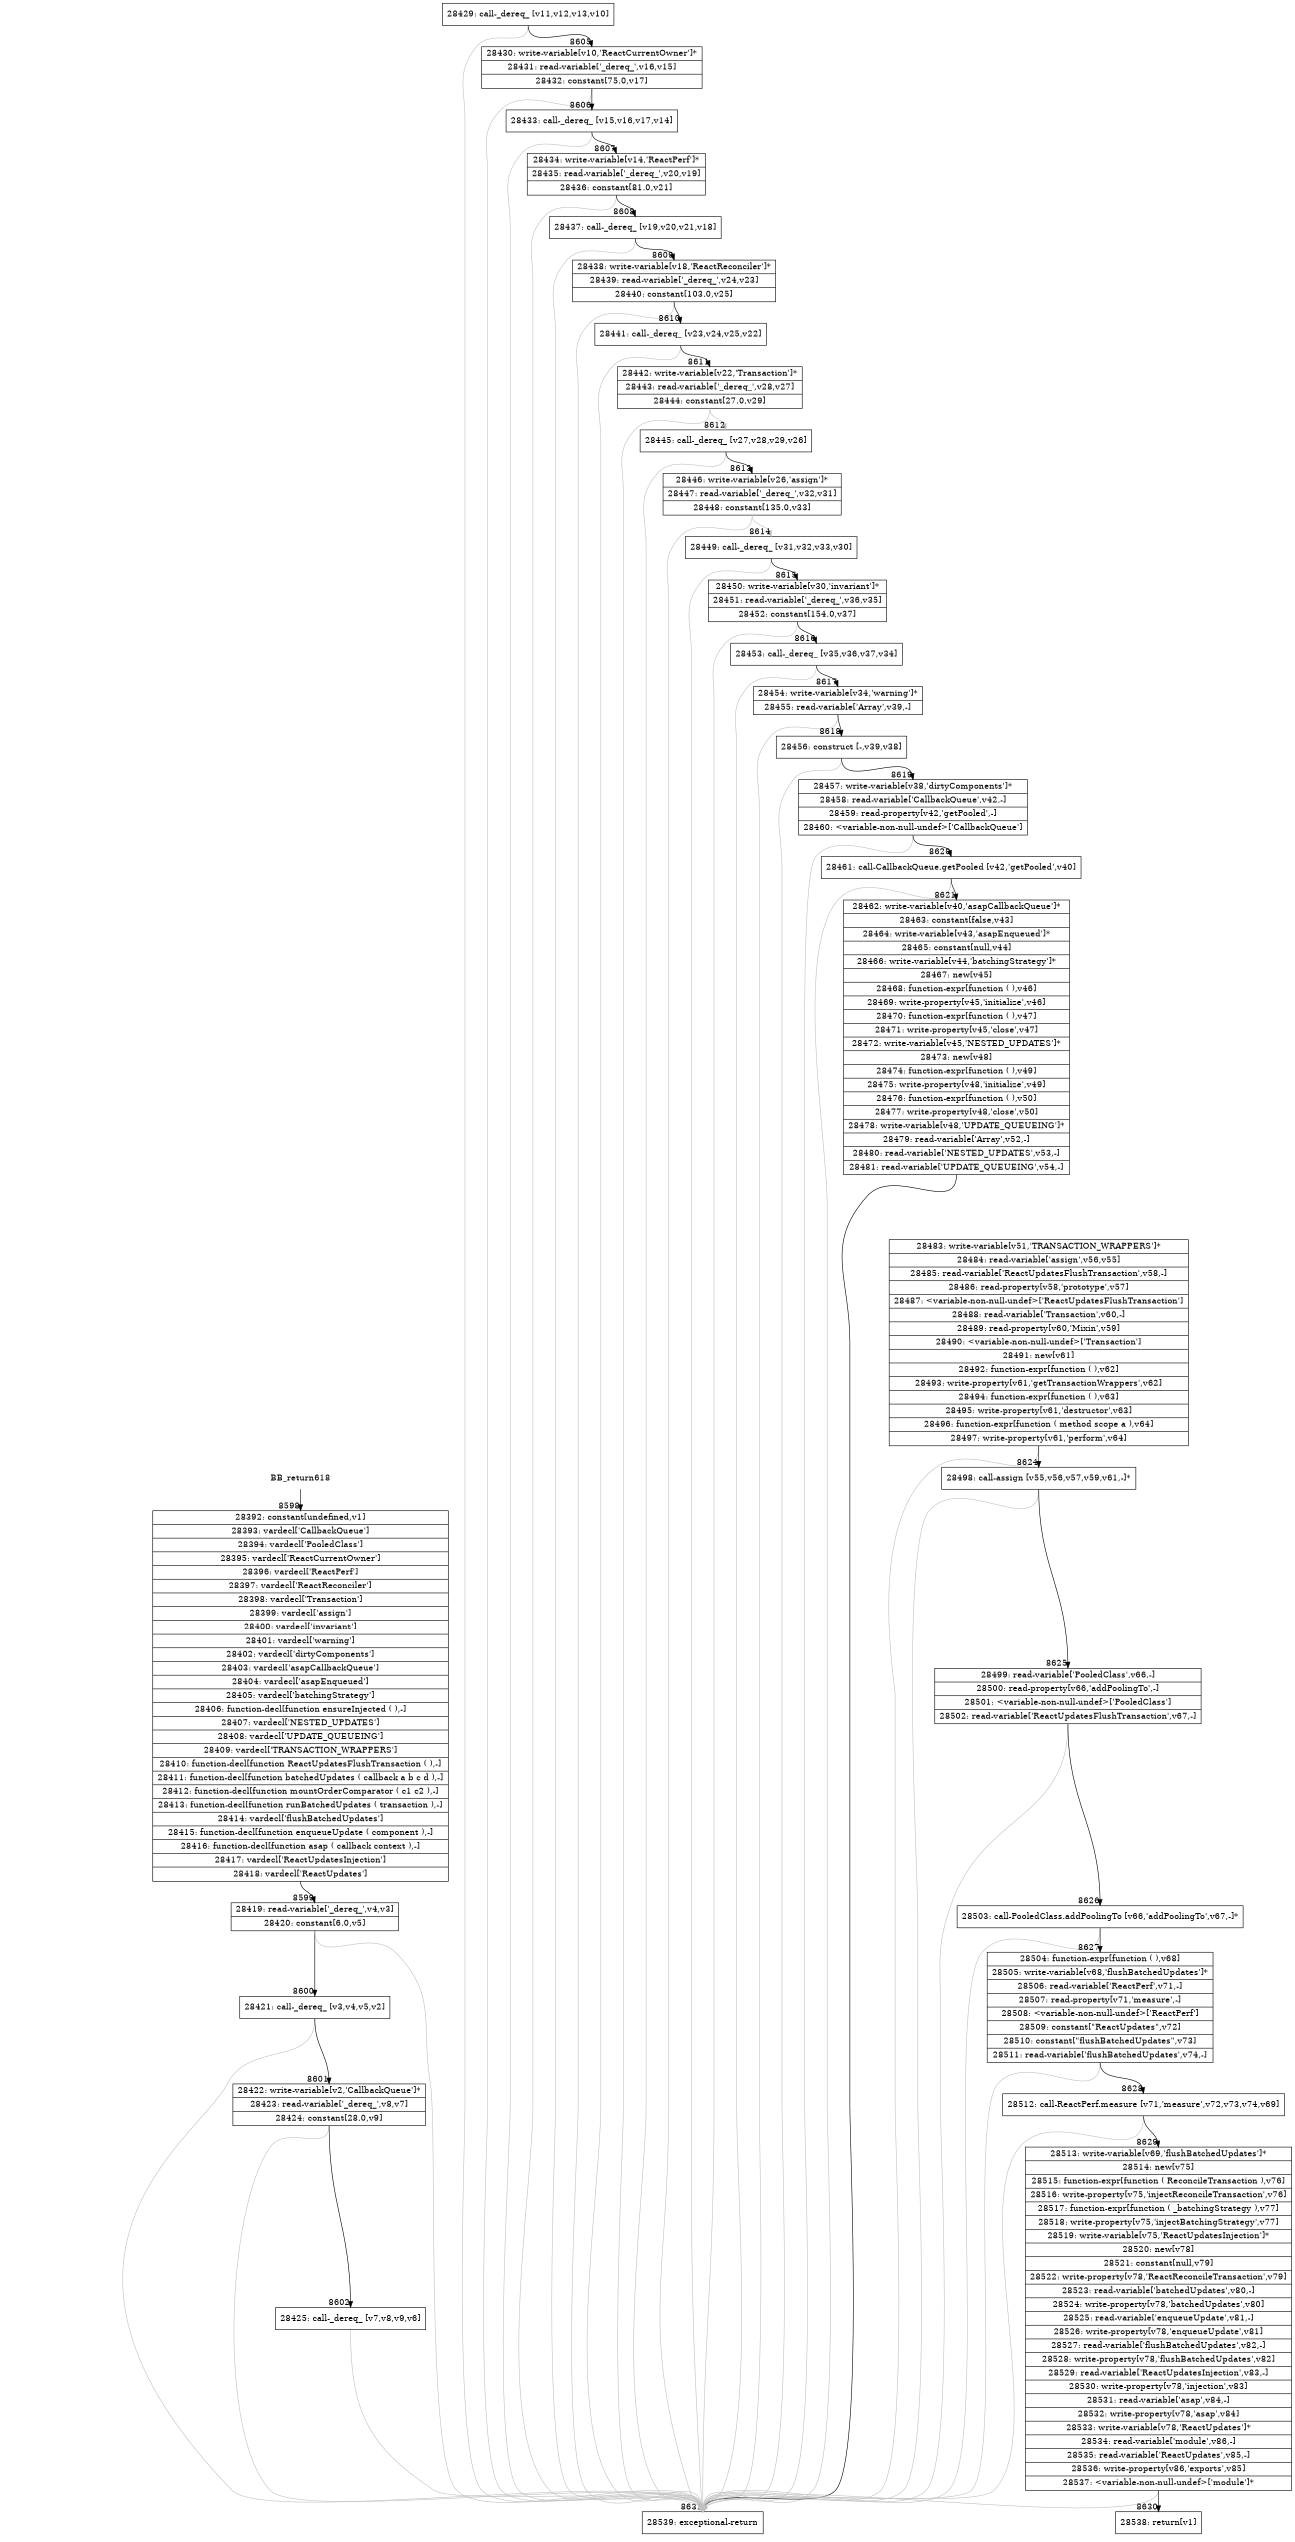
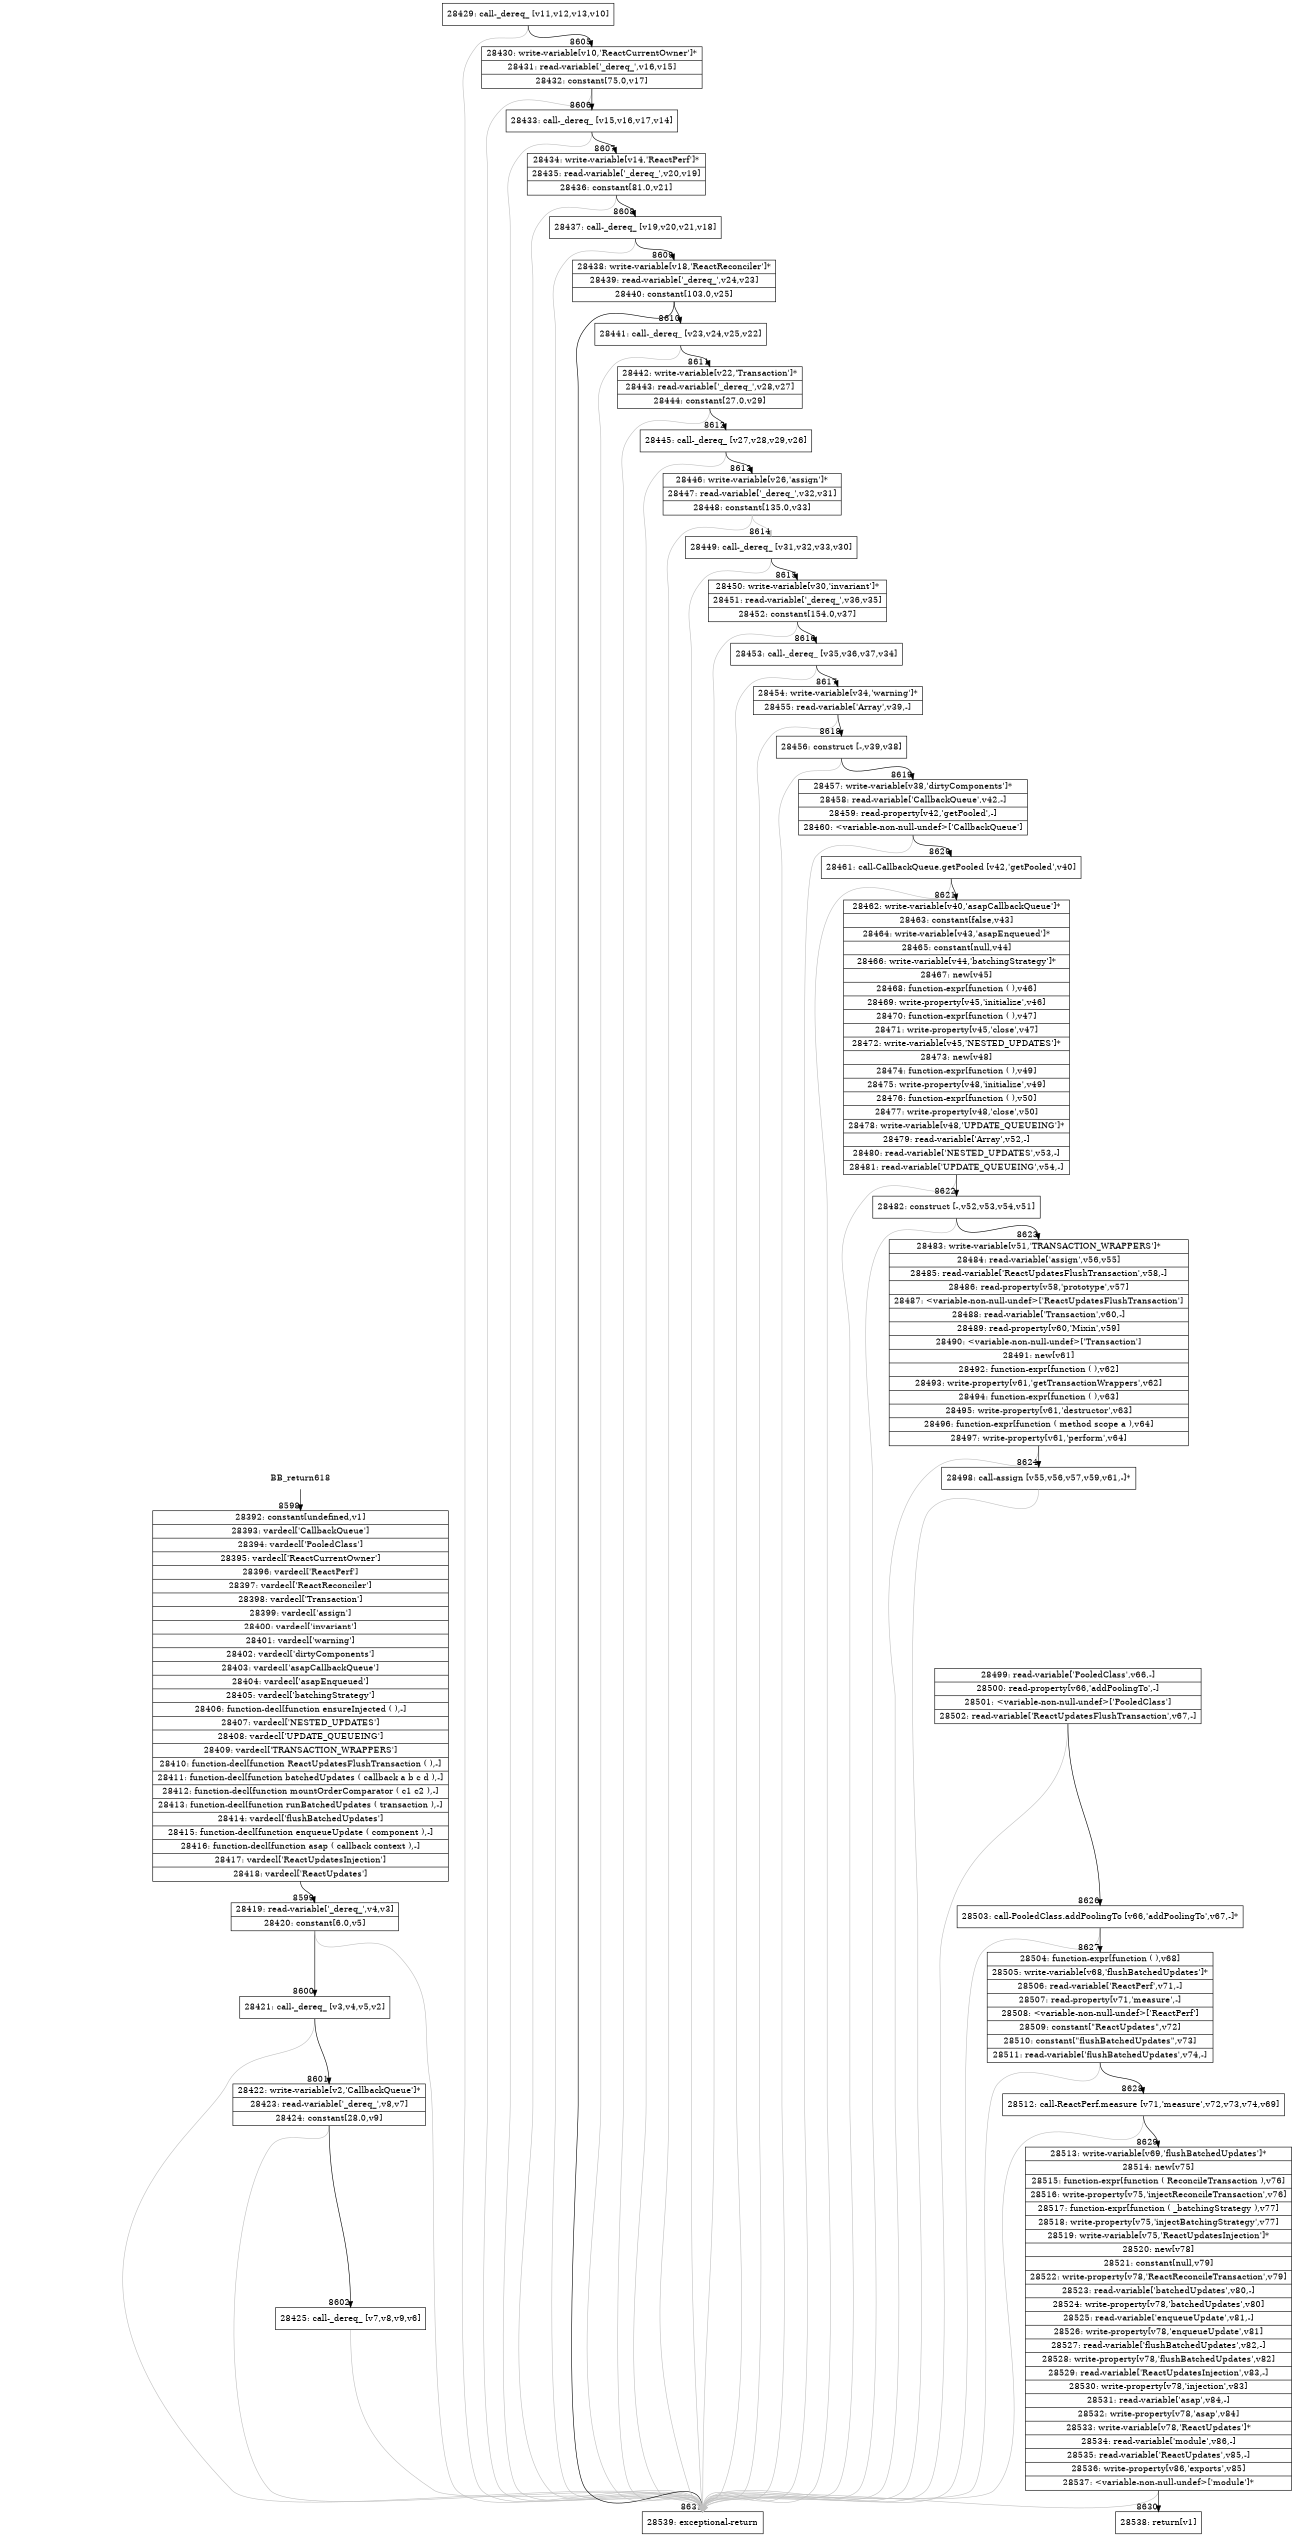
edge "28442: write-variable[v22,'Transaction']*" -> "28445: call-_dereq_ [v27,v28,v29,v26]": color gray -> black
node "28482: construct [-,v52,v53,v54,v51]": added
edge "28438: write-variable[v18,'ReactReconciler']*" -> "28539: exceptional-return": color gray -> black
edge "28498: call-assign [v55,v56,v57,v59,v61,-]*" -> "28499: read-variable['PooledClass',v66,-]": removed
edge "28462: write-variable[v40,'asapCallbackQueue']*" -> "28539: exceptional-return": color black -> gray
